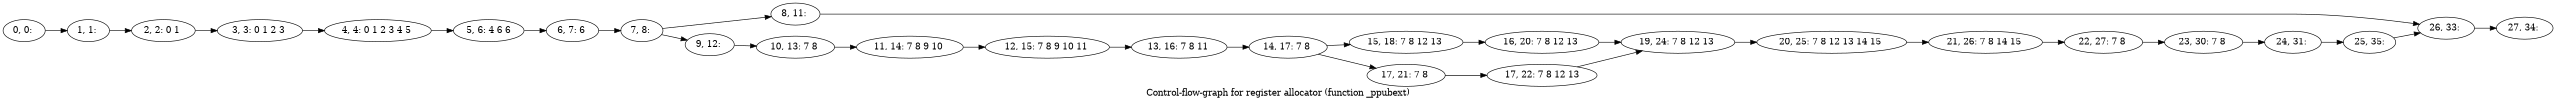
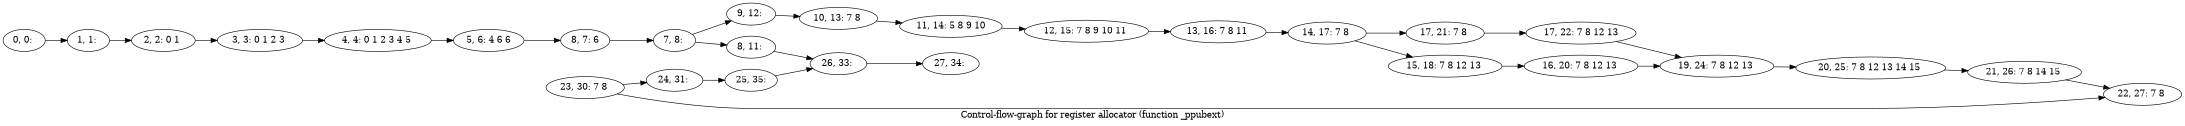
node "6, 7: 6": label "6, 7: 6" -> "8, 7: 6"
edge "22, 27: 7 8" -> "23, 30: 7 8": reversed
node "11, 14: 7 8 9 10": label "11, 14: 7 8 9 10" -> "11, 14: 5 8 9 10"
